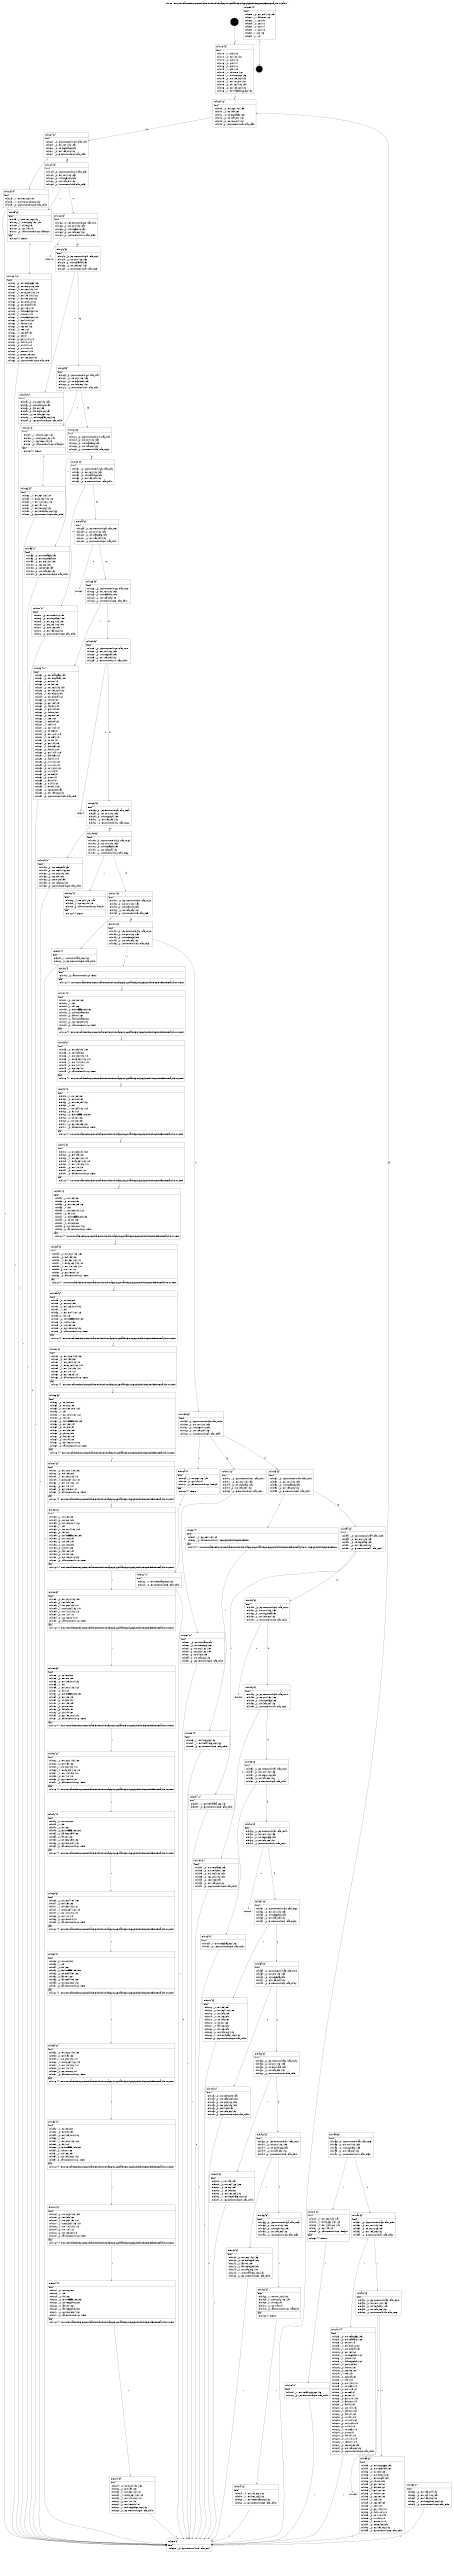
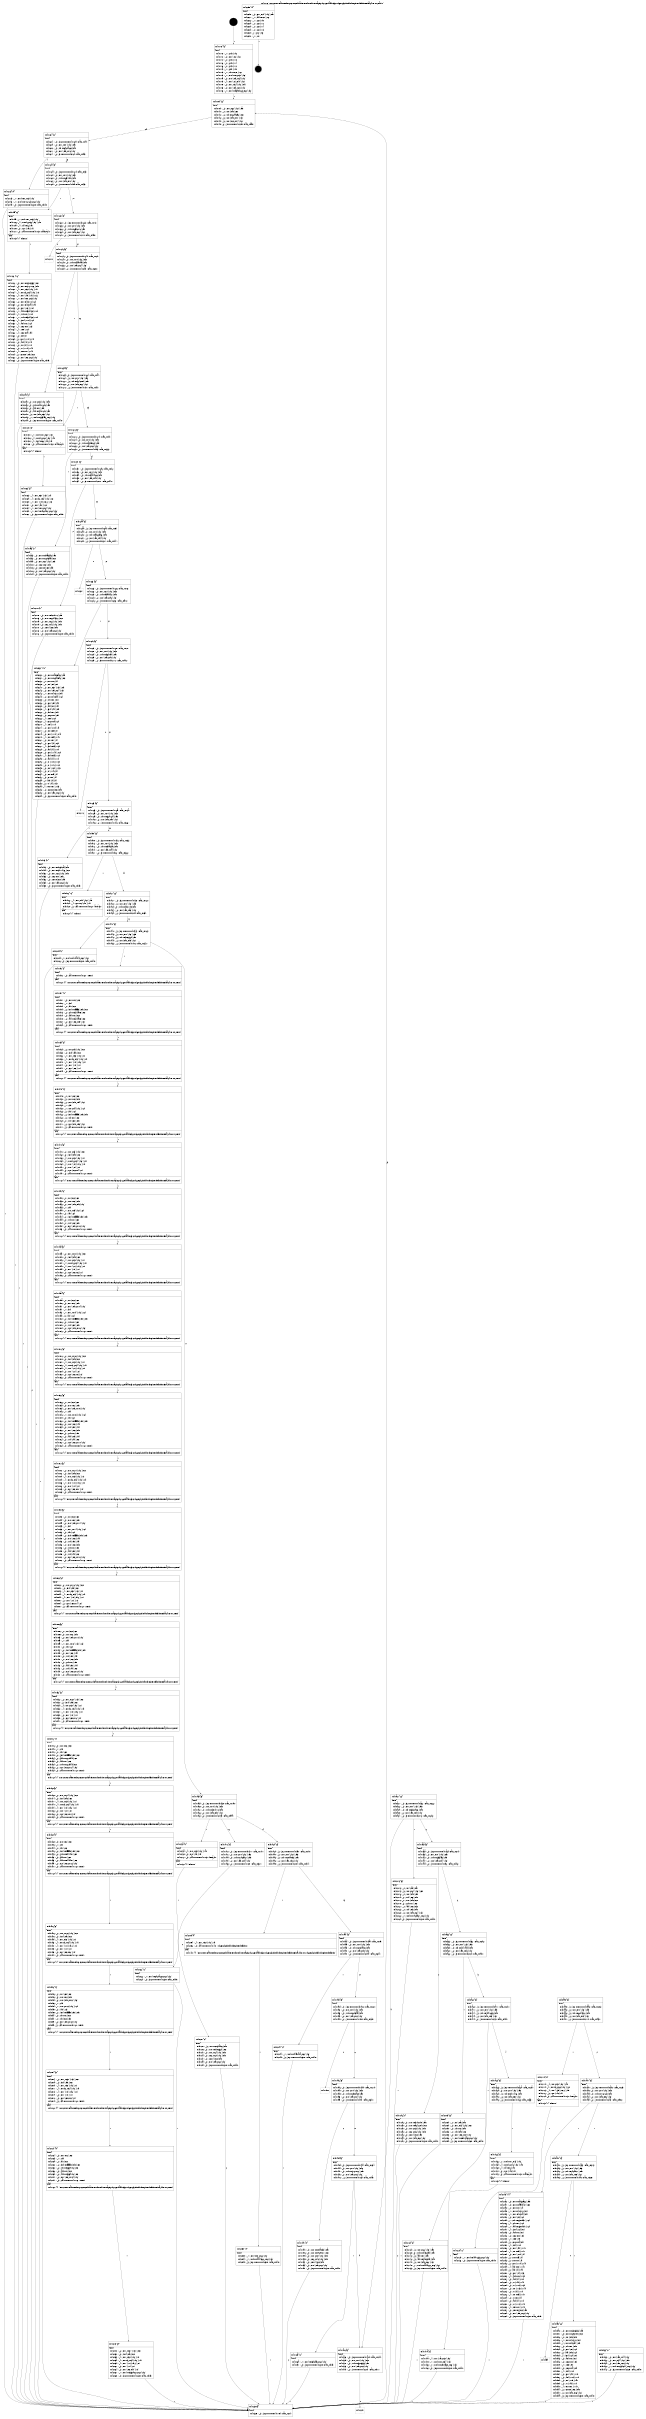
edge "0x401a08 [25]" -> "0x401a21 [25]": reversed
